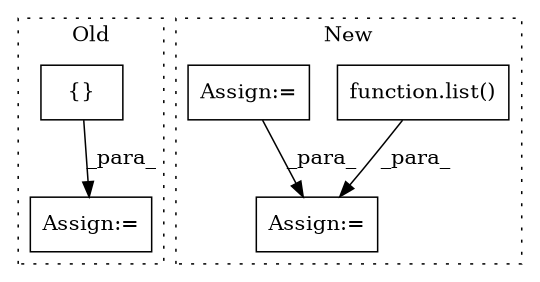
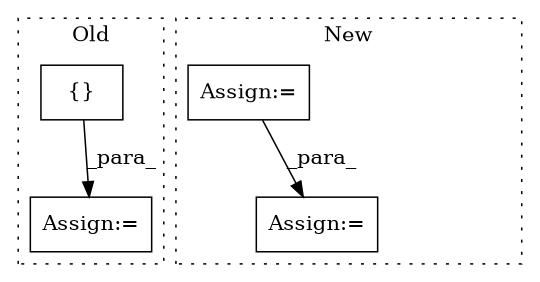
node "function.list()": removed
